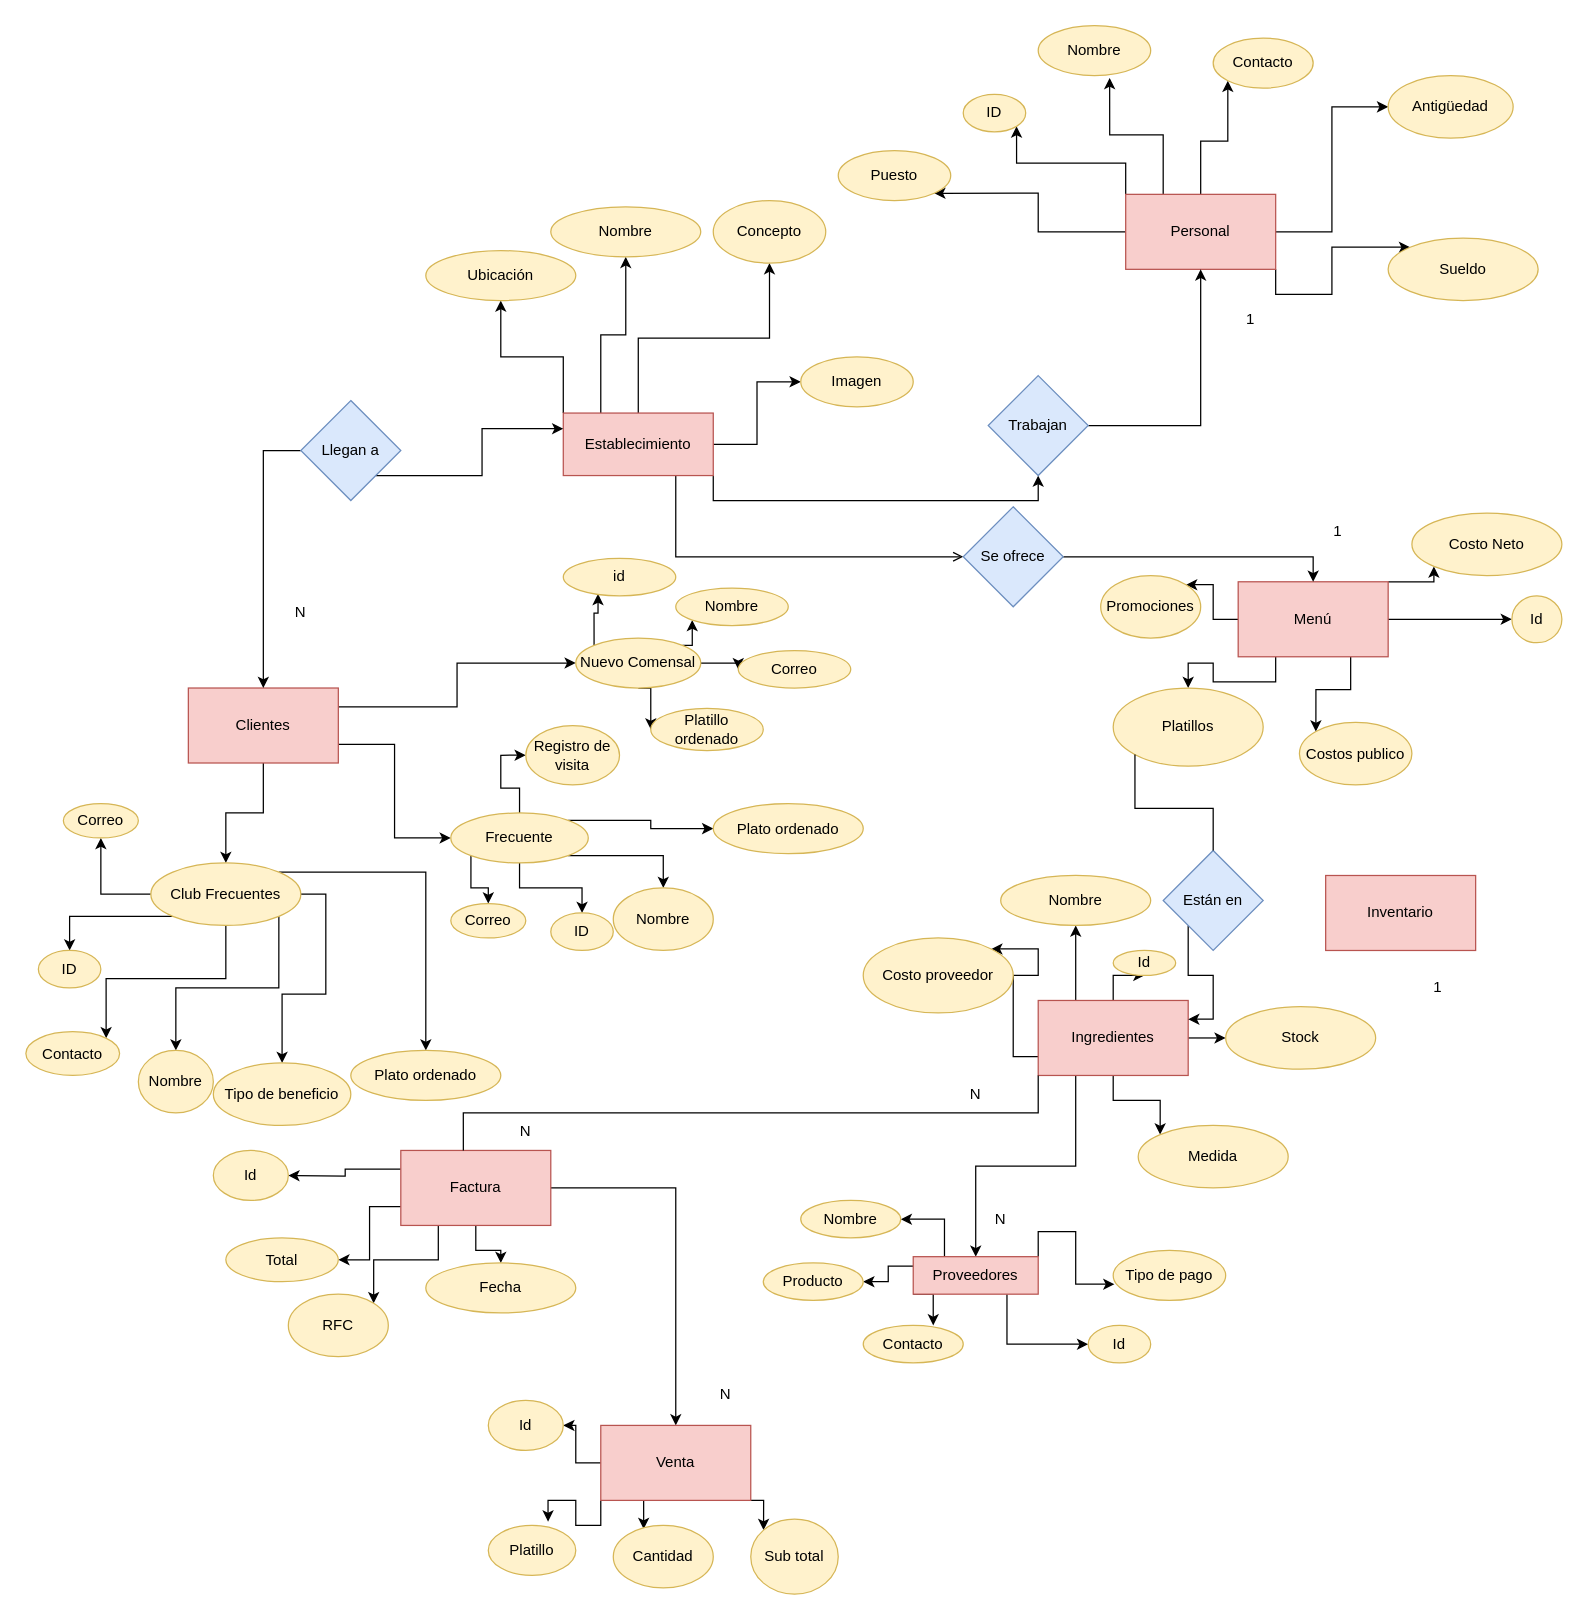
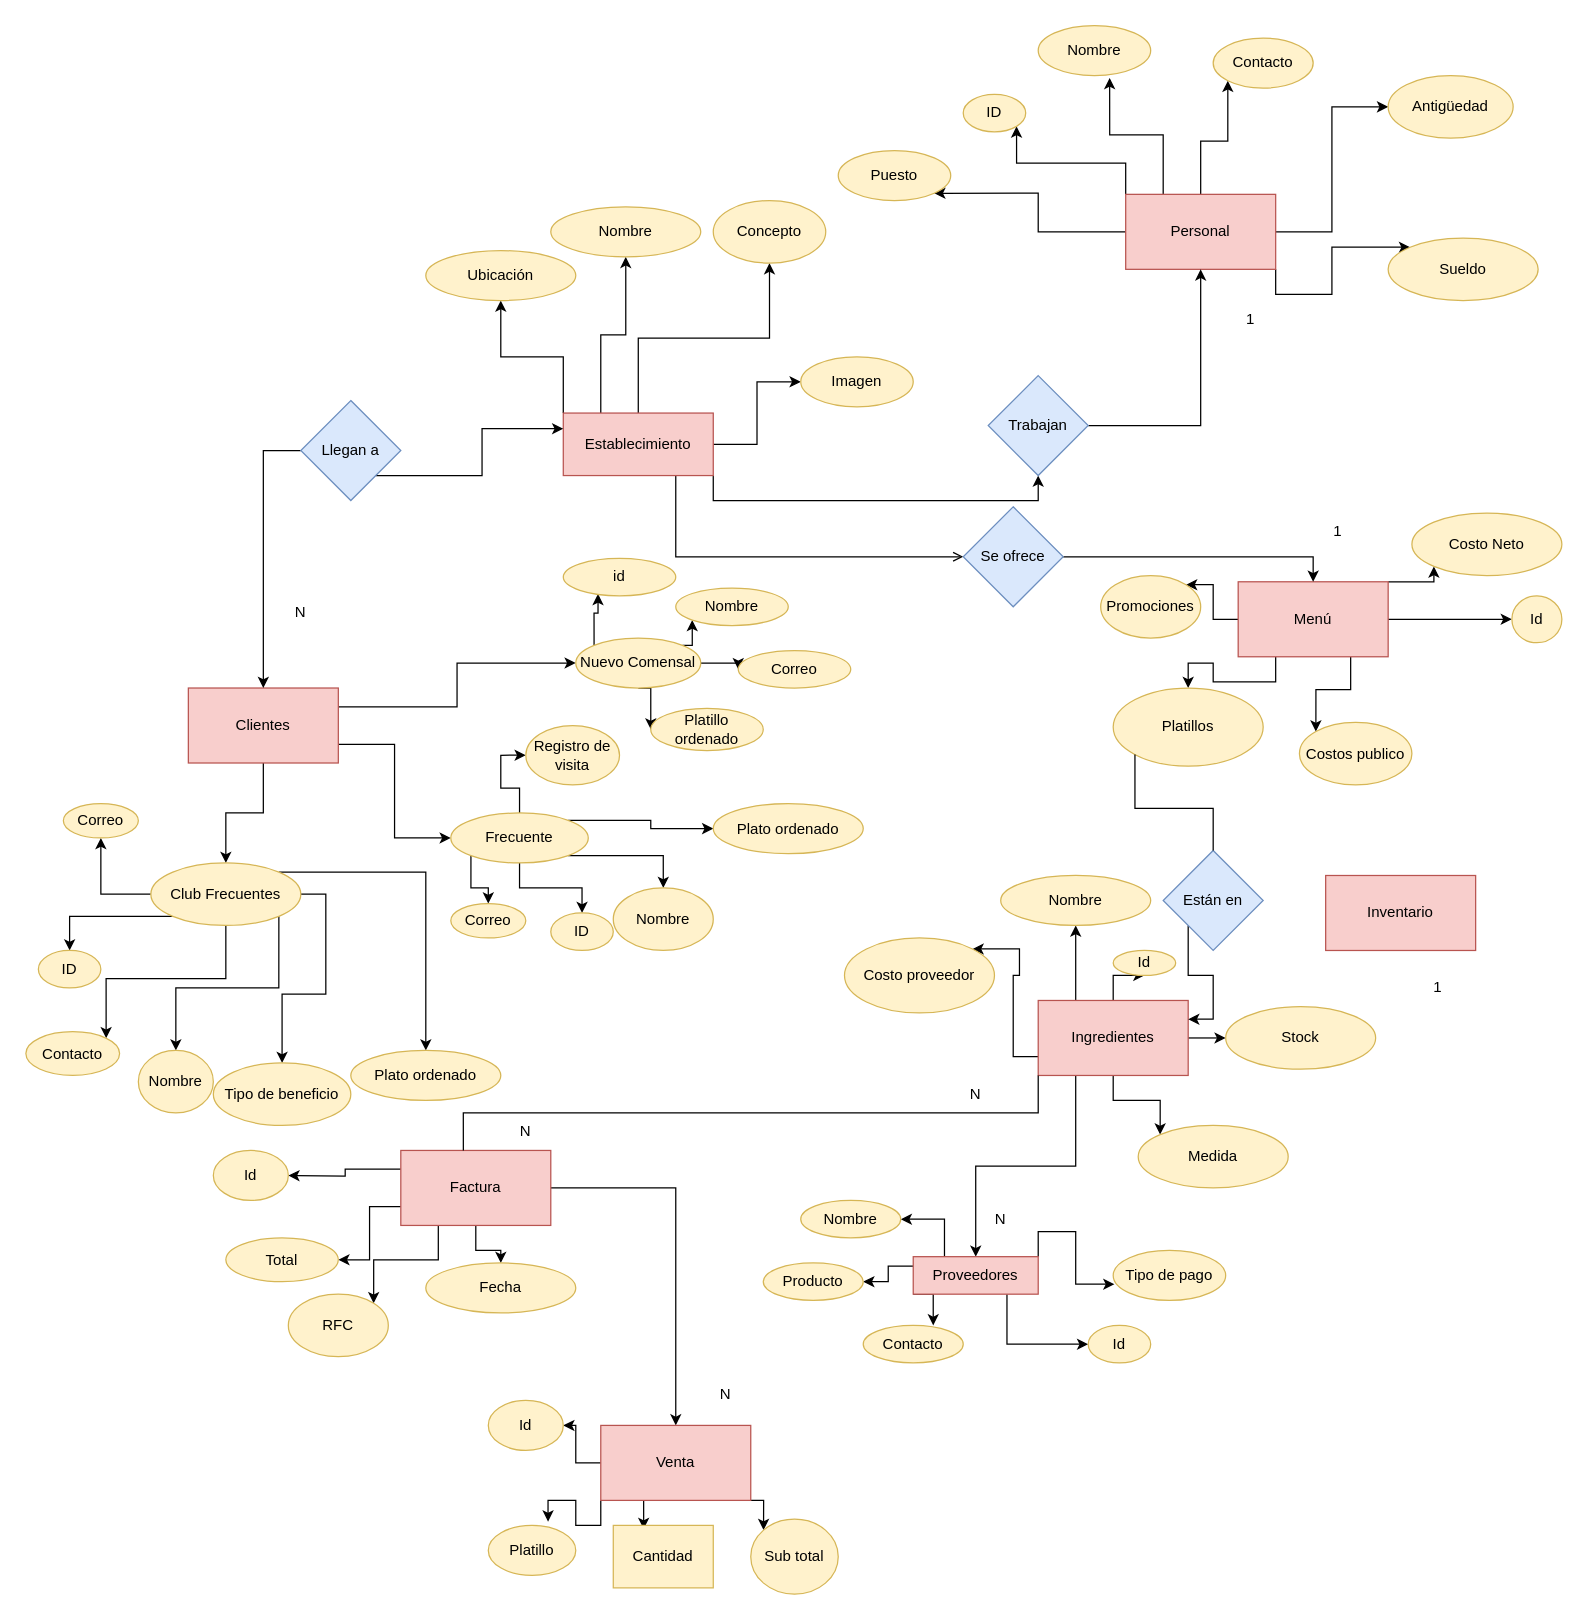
node "Costo proveedor": moved (938, 976) -> (919, 976)
node "Cantidad": shape ellipse -> rectangle
